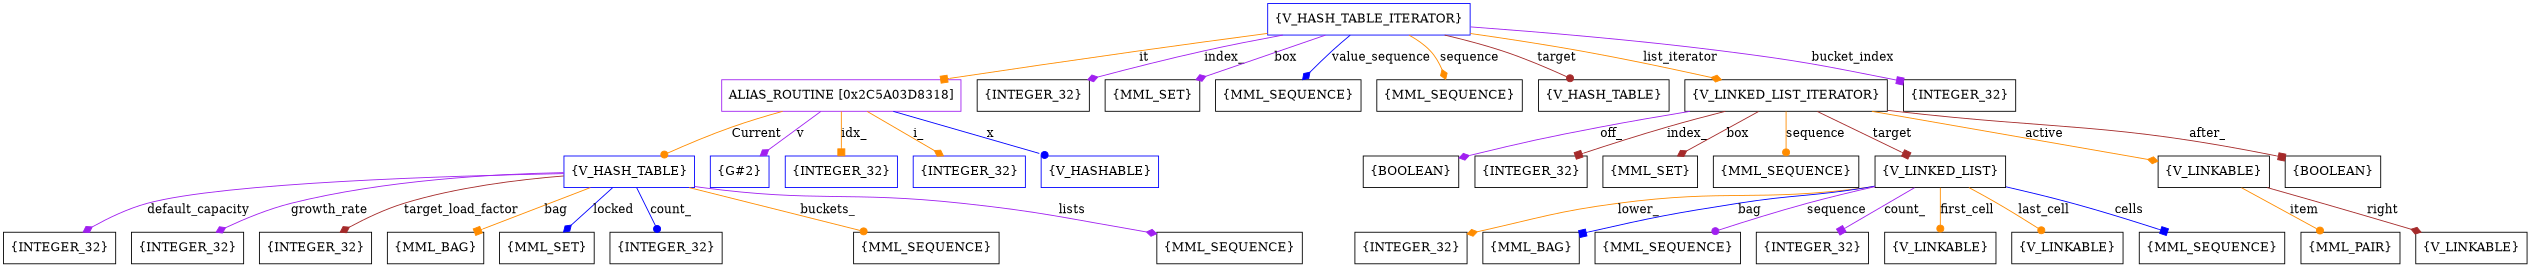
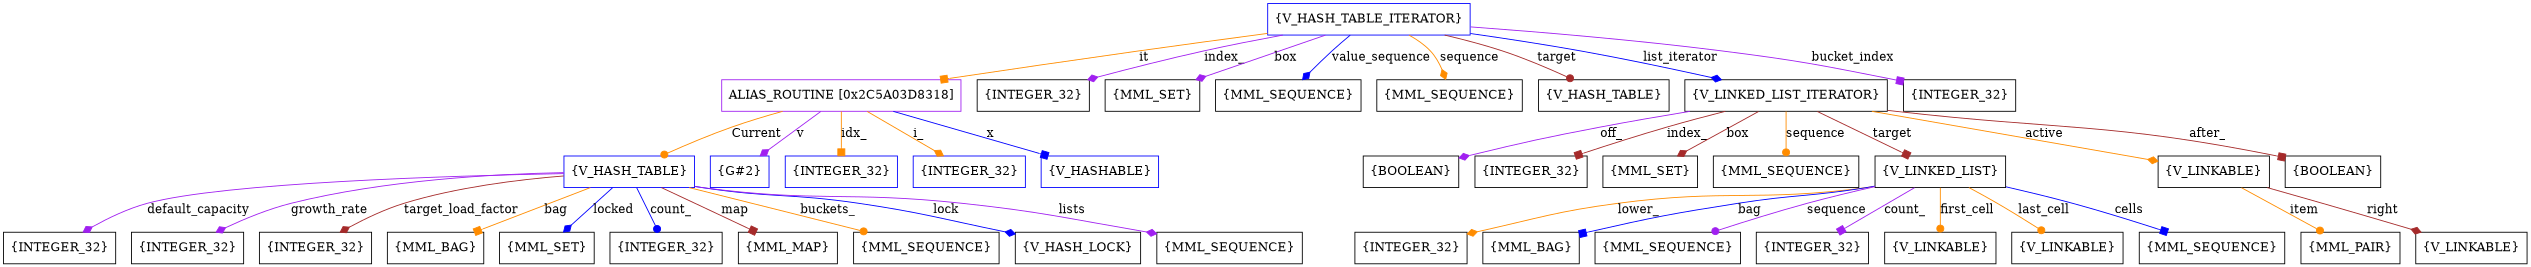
edge "{V_HASH_TABLE_ITERATOR}" -> "{V_LINKED_LIST_ITERATOR}": color darkorange -> blue
edge "ALIAS_ROUTINE [0x2C5A03D8318]" -> "{V_HASHABLE}": arrowhead dot -> box
node "{MML_MAP}": added
node "{V_HASH_LOCK}": added
